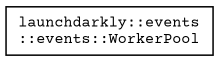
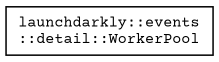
node "launchdarkly::events ::events::WorkerPool": label "launchdarkly::events ::events::WorkerPool" -> "launchdarkly::events ::detail::WorkerPool"
